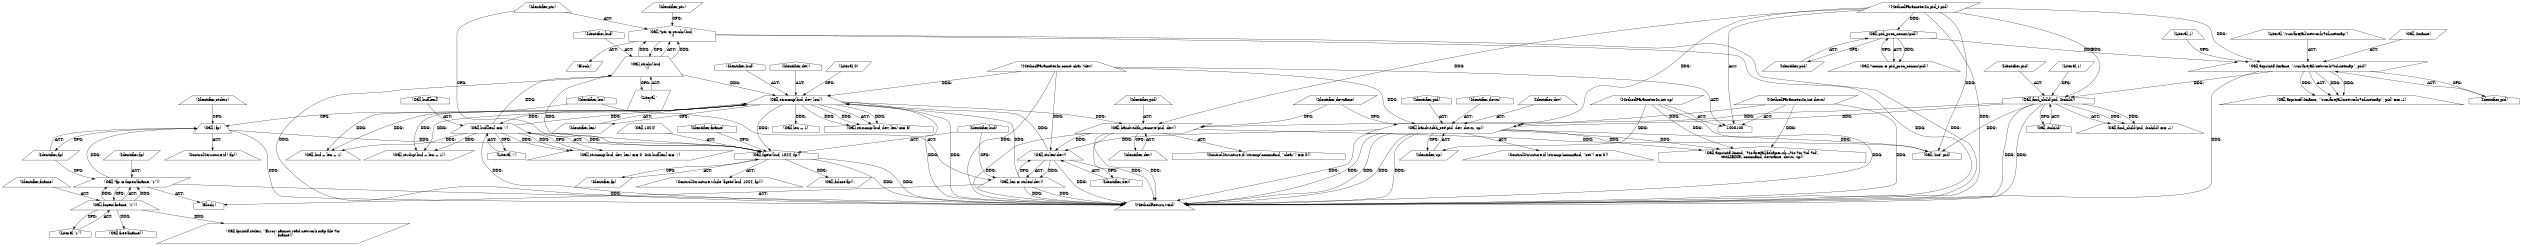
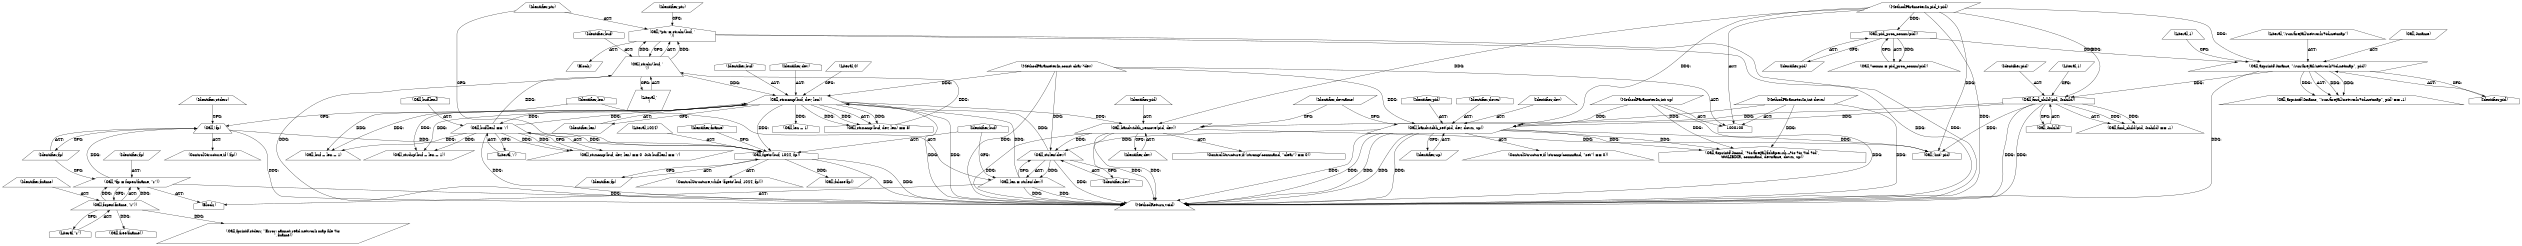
node "(Call,1024)": label "(Call,1024)" -> "(Literal,1024)"
edge "(Call,fgets(buf, 1024, fp))" -> "(Call,strchr(buf, ' '))": now "(Call,strncmp(buf, dev, len) == 8)" -> "(Call,strchr(buf, ' '))"
edge "(MethodParameterIn,int up)" -> "(Identifier,up)": now "(MethodParameterIn,int up)" -> "(Call,bandwidth_set(pid, dev, down, up))"
